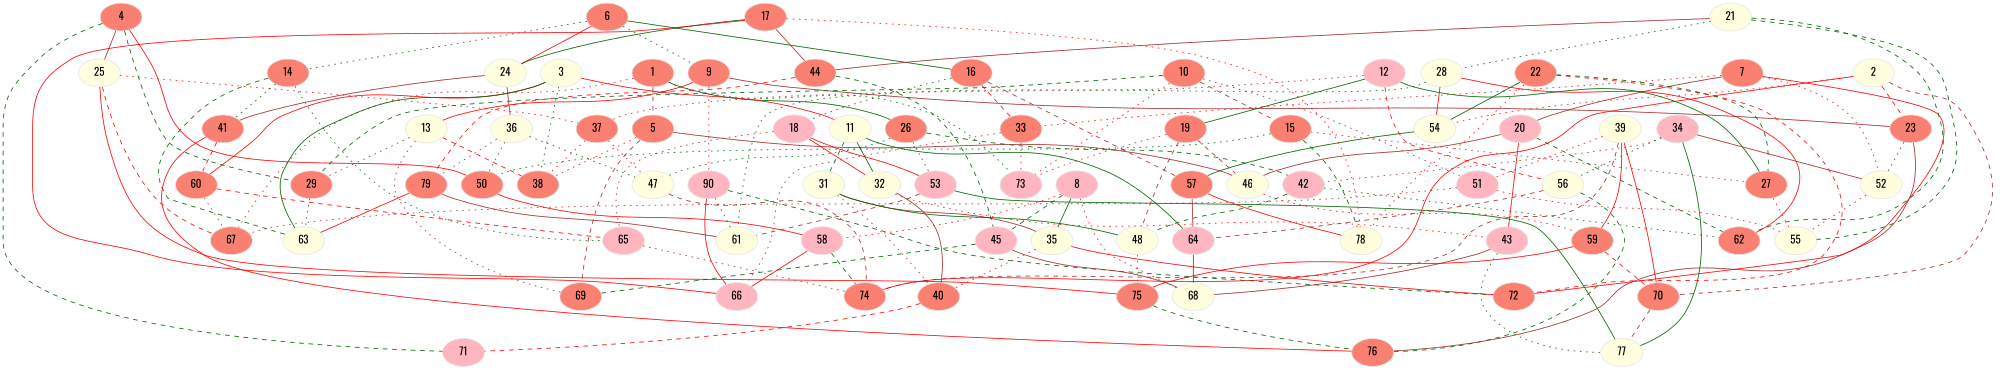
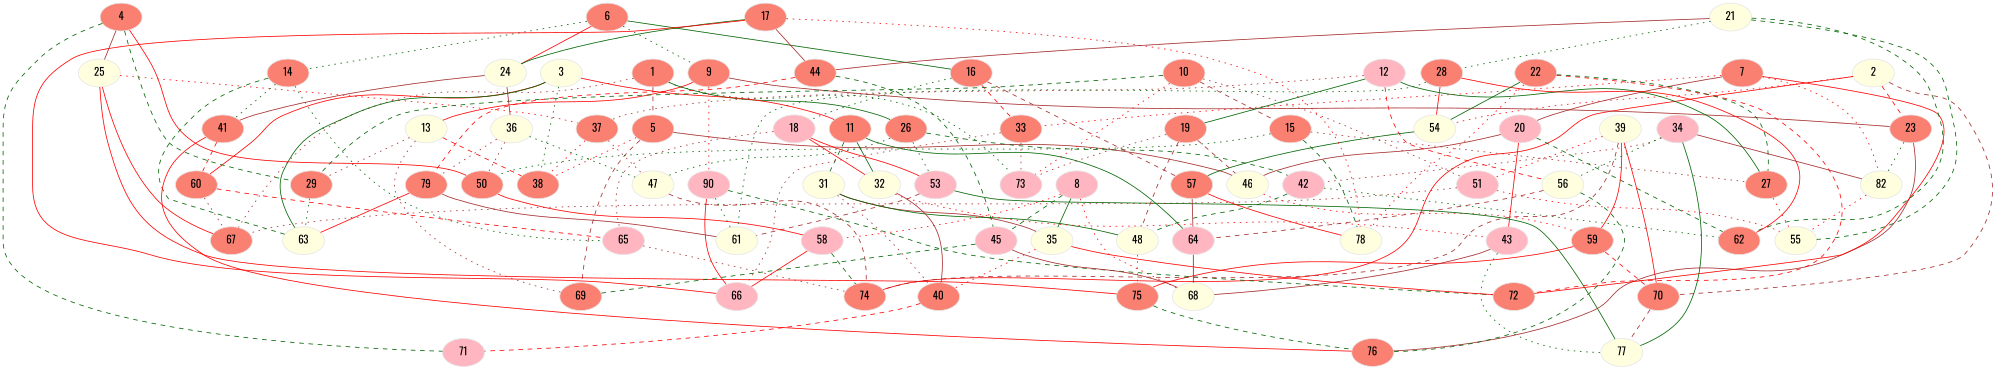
node "28": fillcolor lightyellow -> salmon
node "11": fillcolor lightyellow -> salmon
edge "25" -- "67": style dashed -> solid
node "52": label "52" -> "82"
